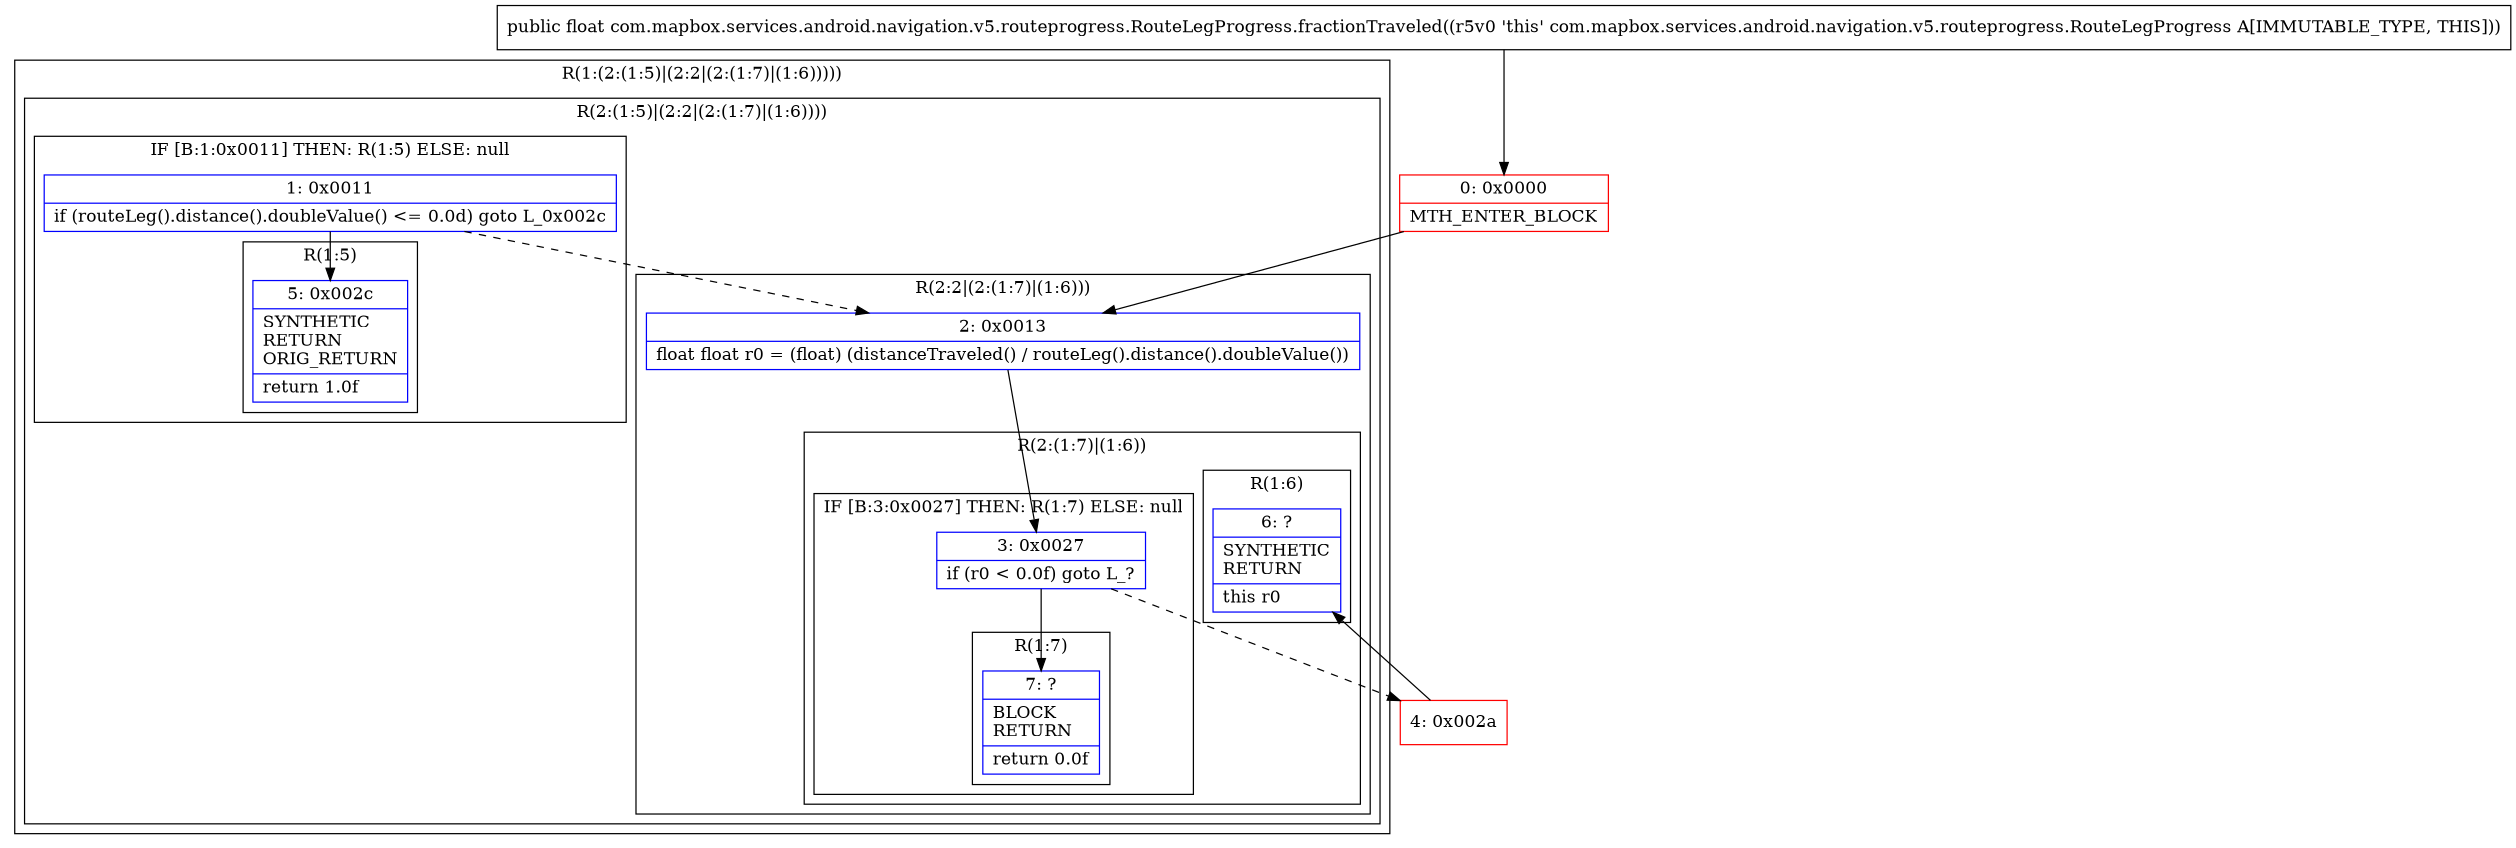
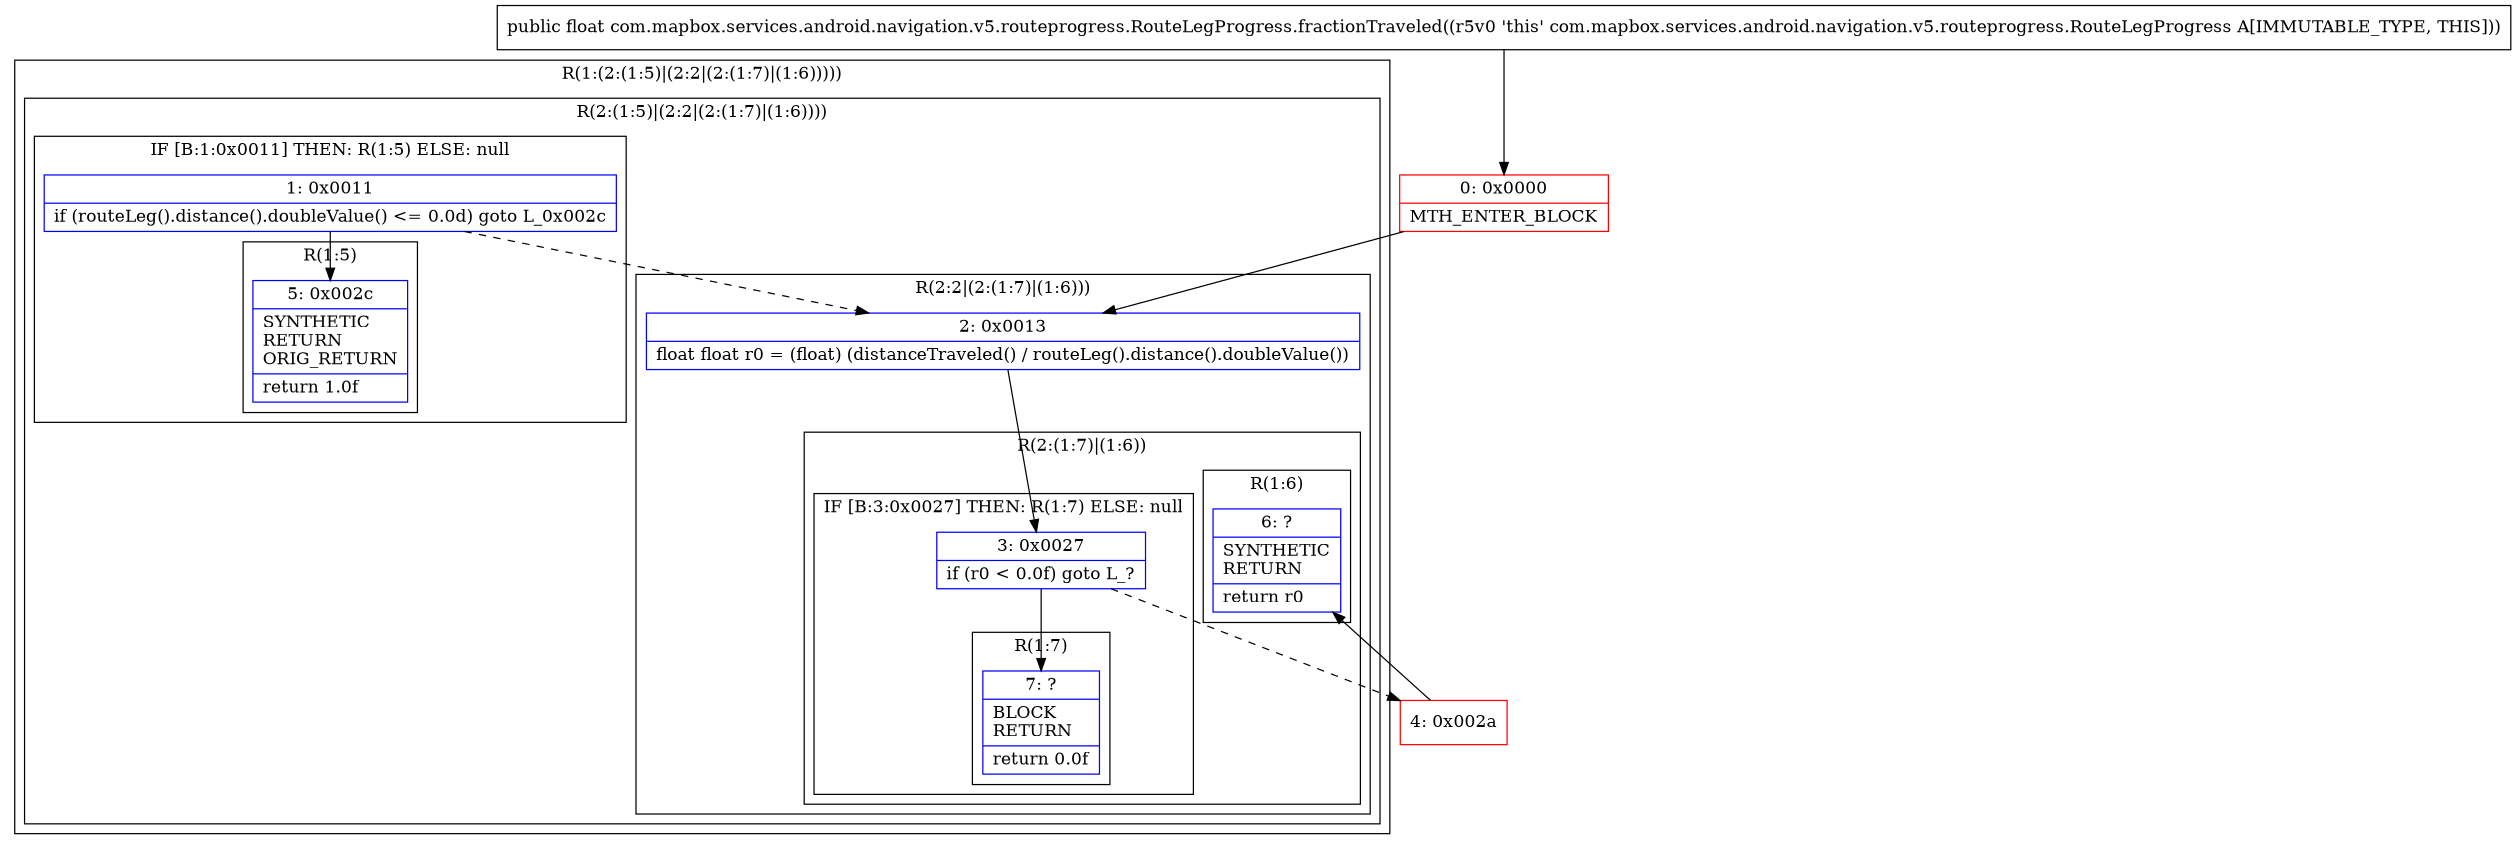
node "6: ?": text "this r0" -> "return r0"
